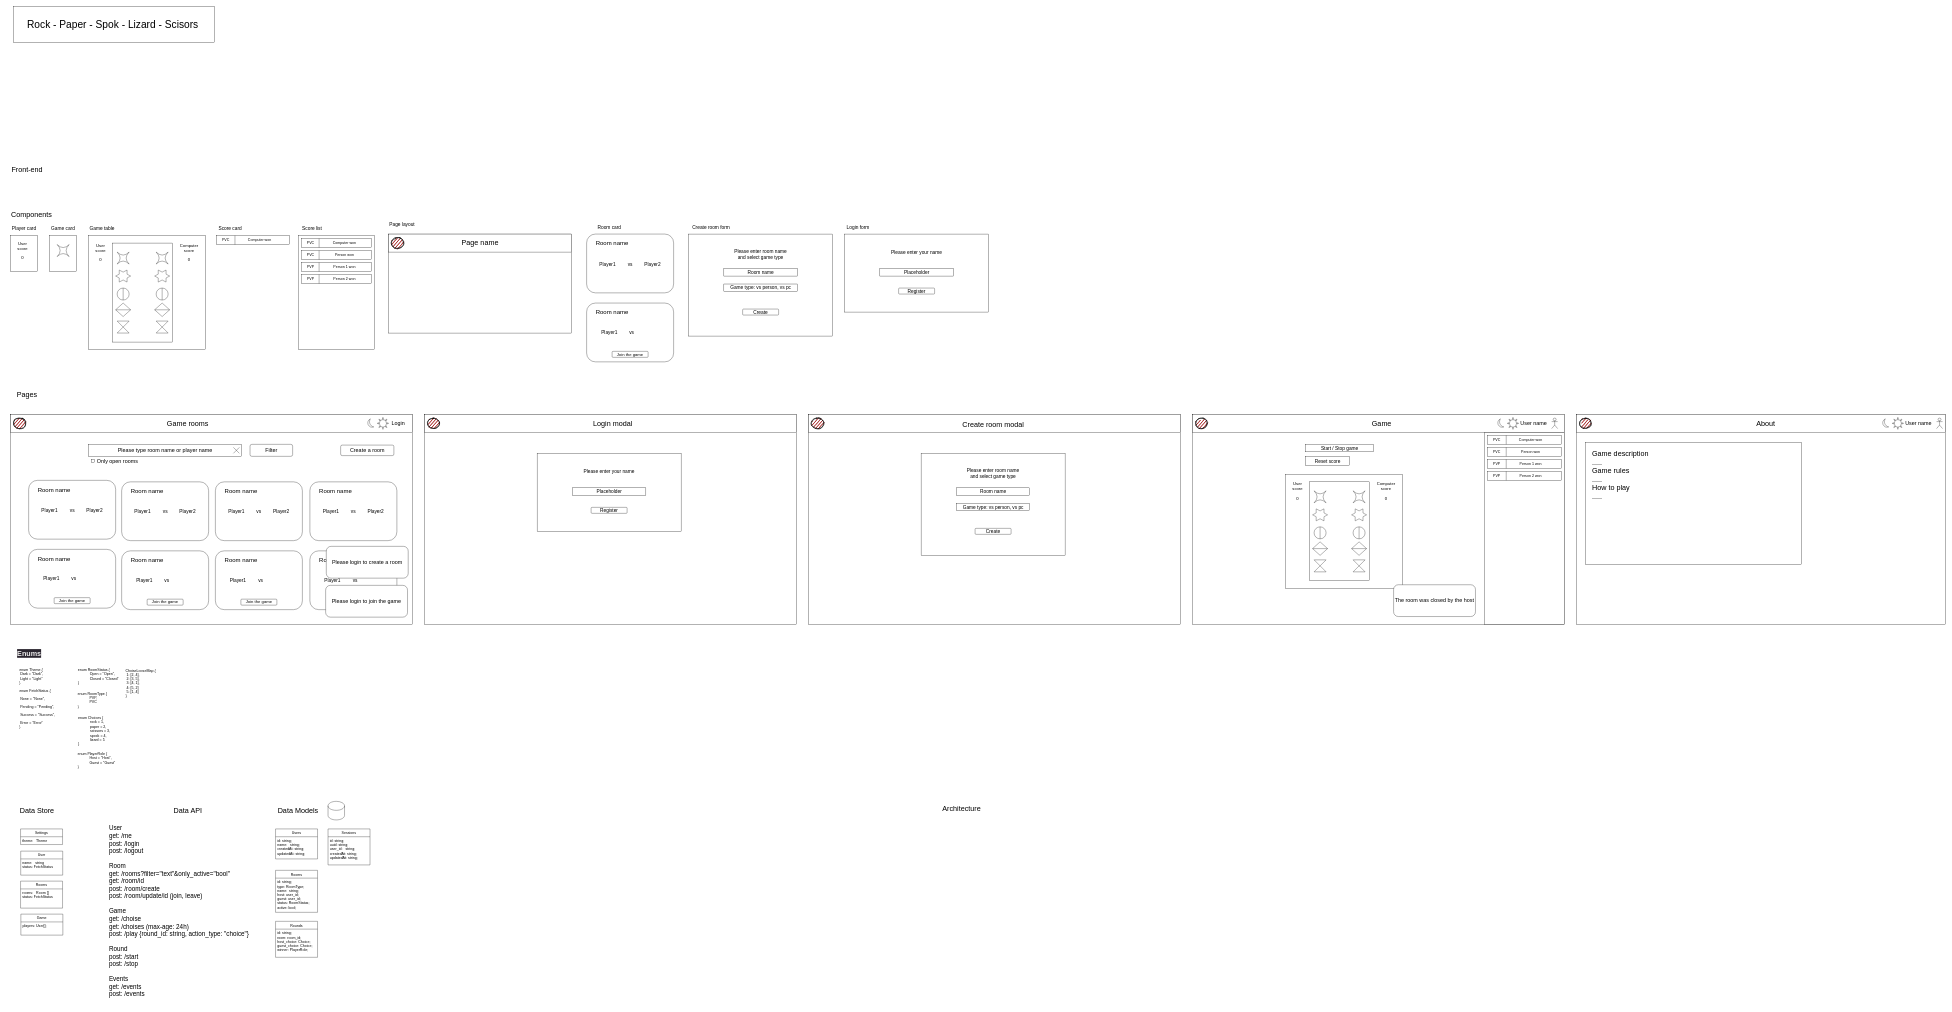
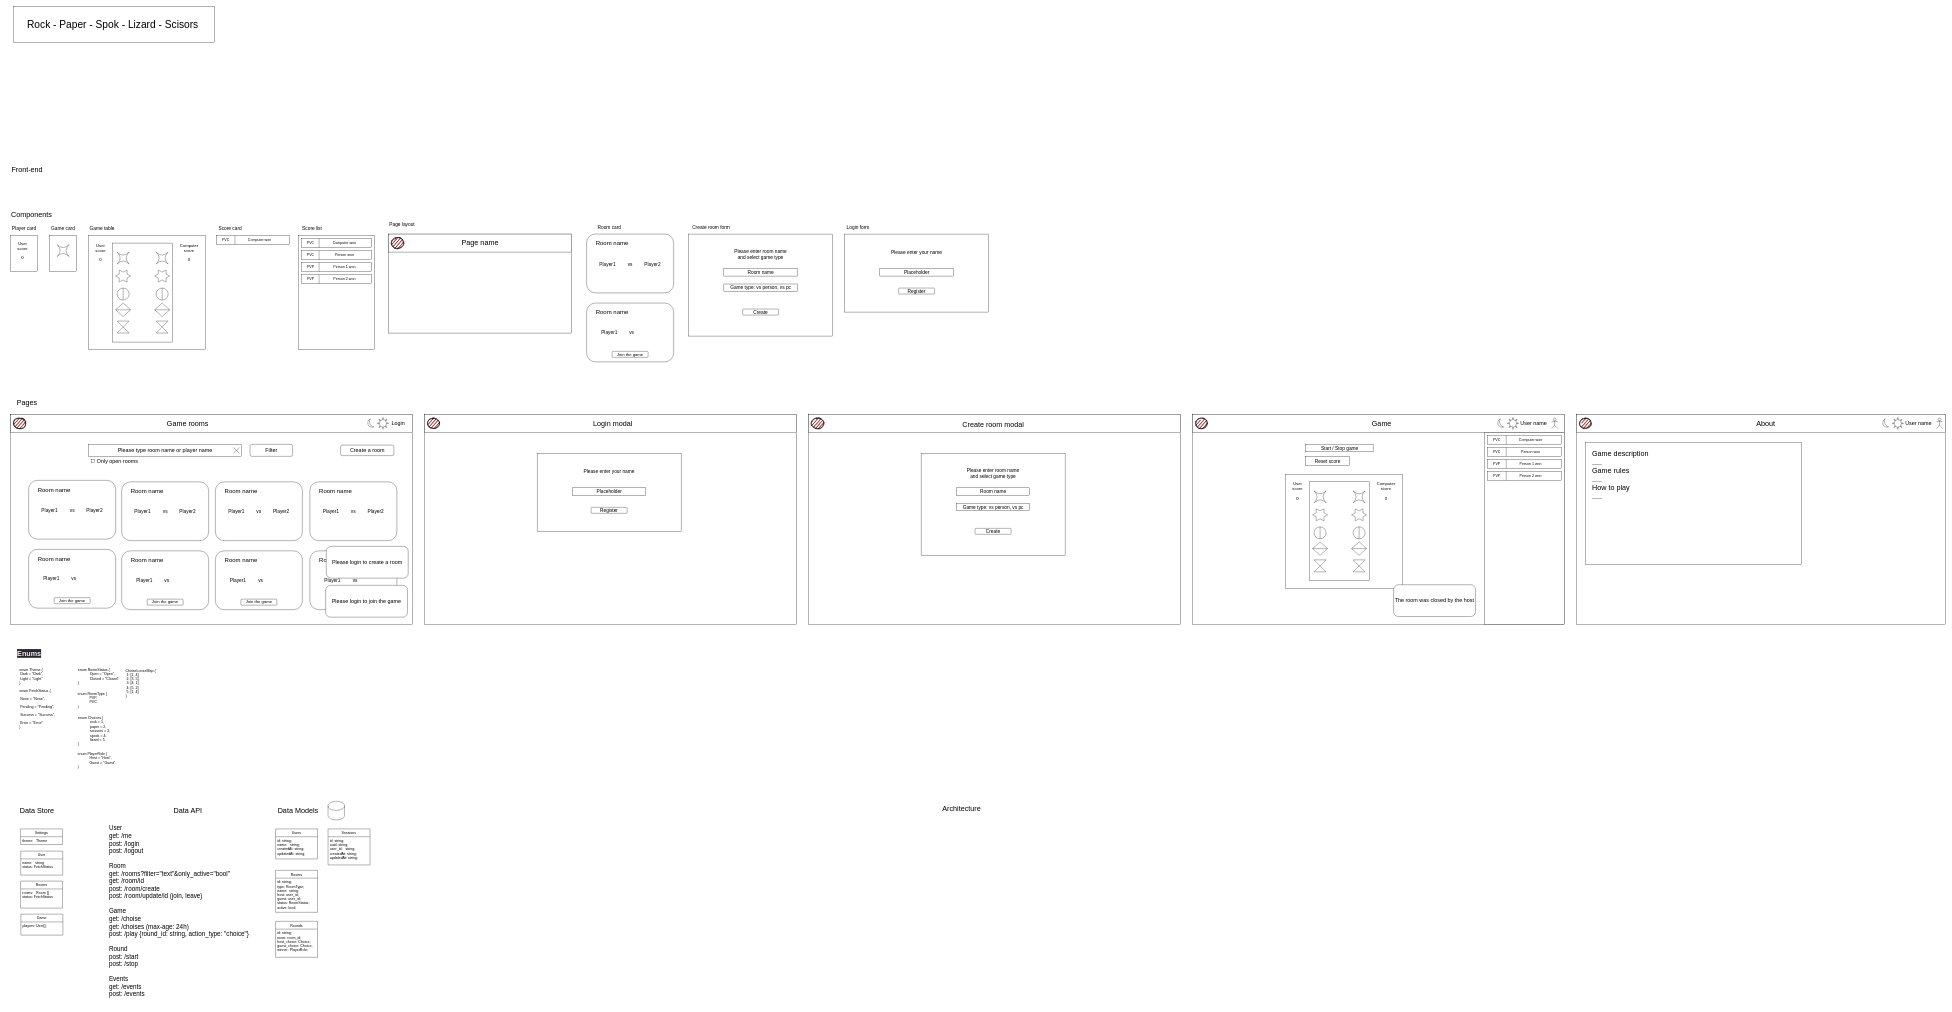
node "Pages": moved (27, 395) -> (27, 402)
